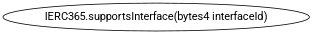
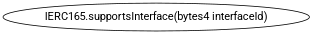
node "IERC365.supportsInterface(bytes4 interfaceId)": label "IERC365.supportsInterface(bytes4 interfaceId)" -> "IERC165.supportsInterface(bytes4 interfaceId)"
